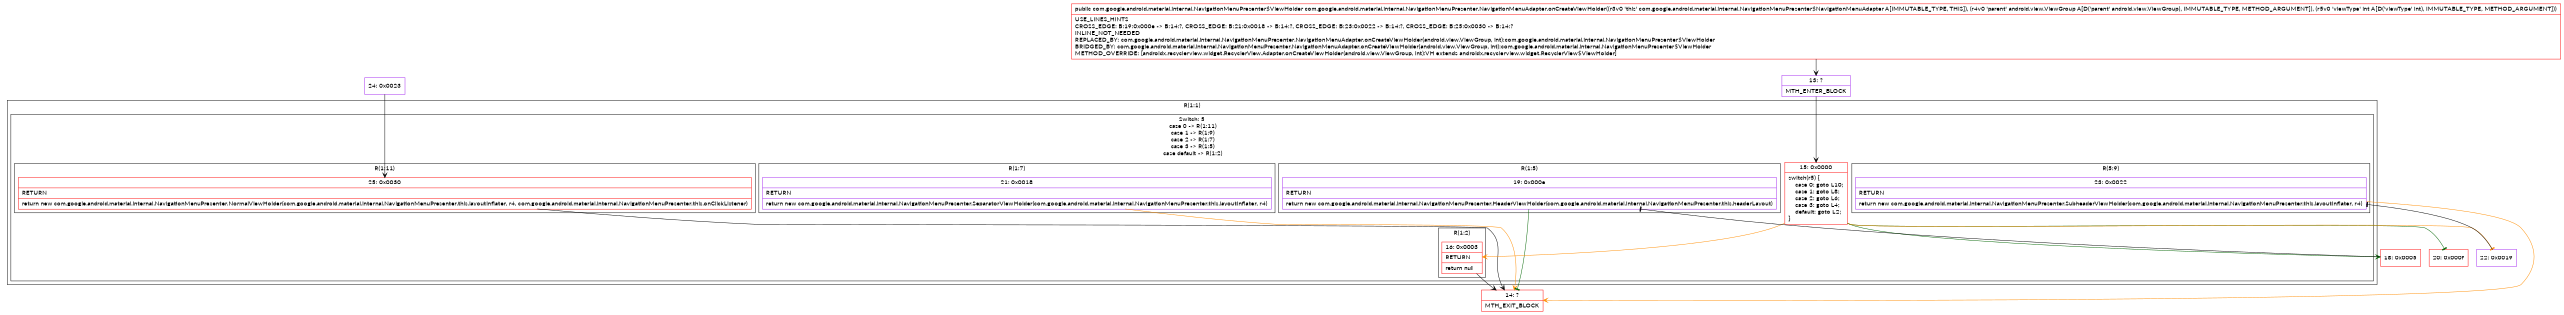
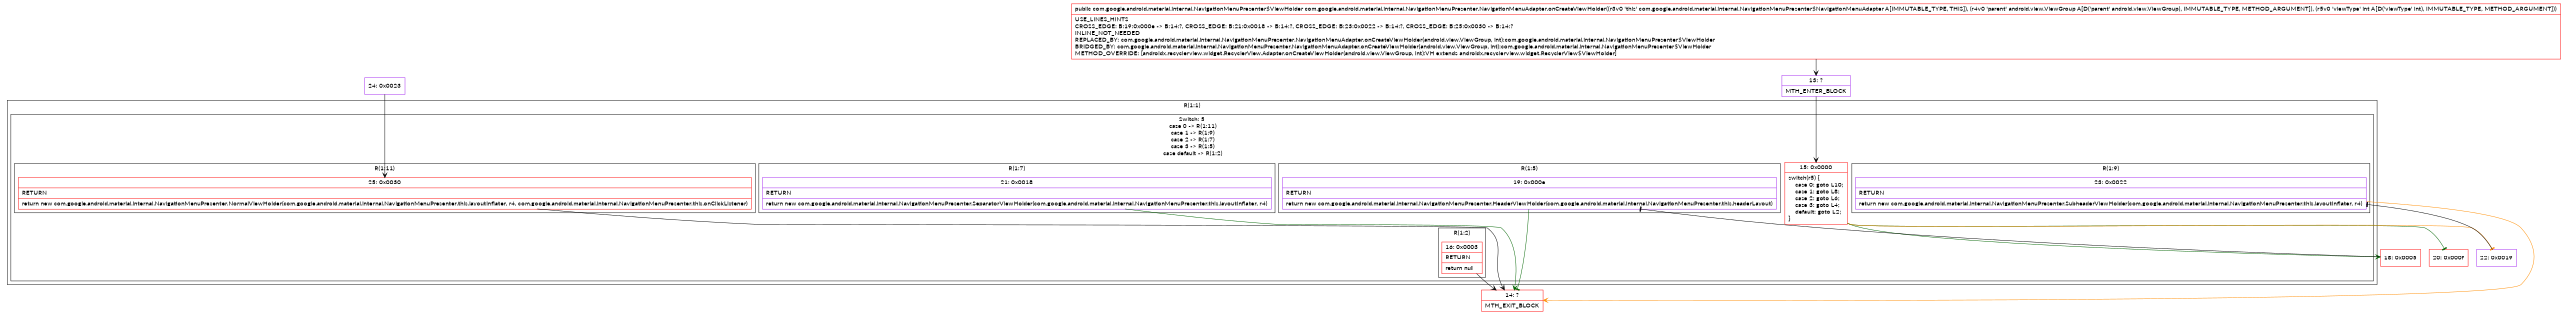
cluster "R(5:9)": label "R(5:9)" -> "R(1:9)"
edge "21: 0x0018" -> "14: ?": color darkorange -> darkgreen
edge "15: 0x0000" -> "16: 0x0003": removed
